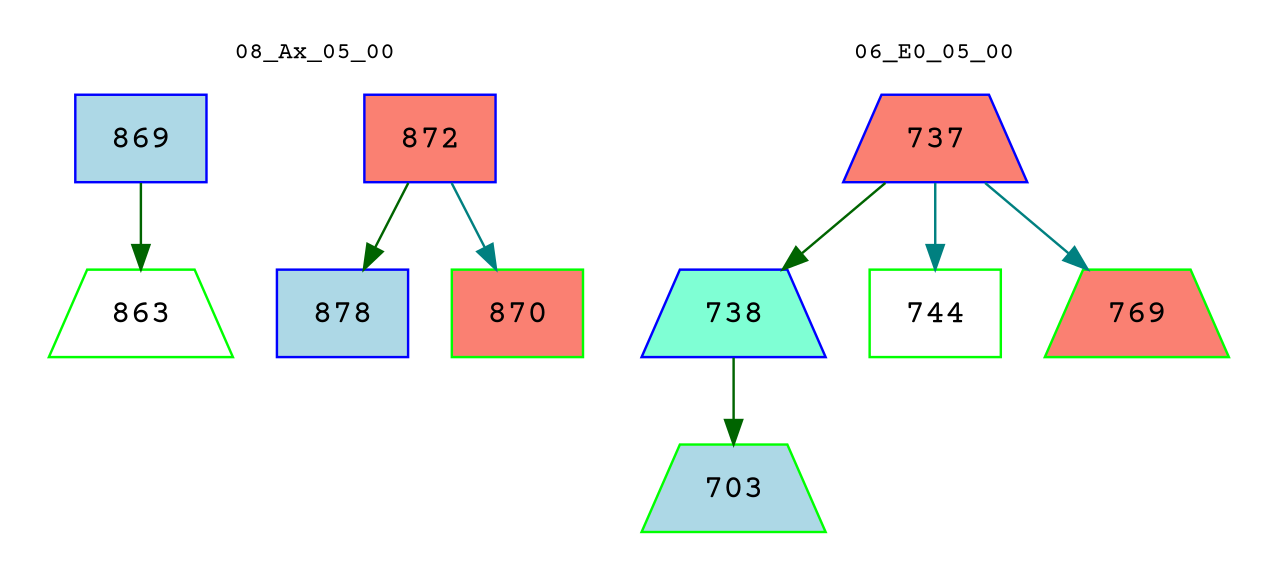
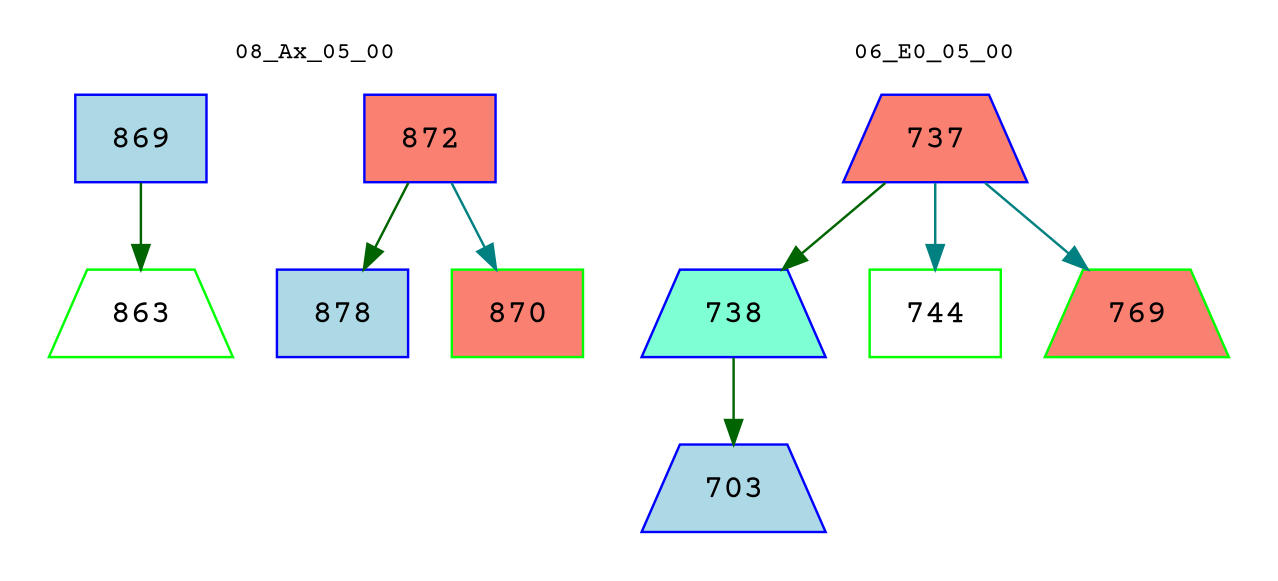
node "703": color green -> blue
